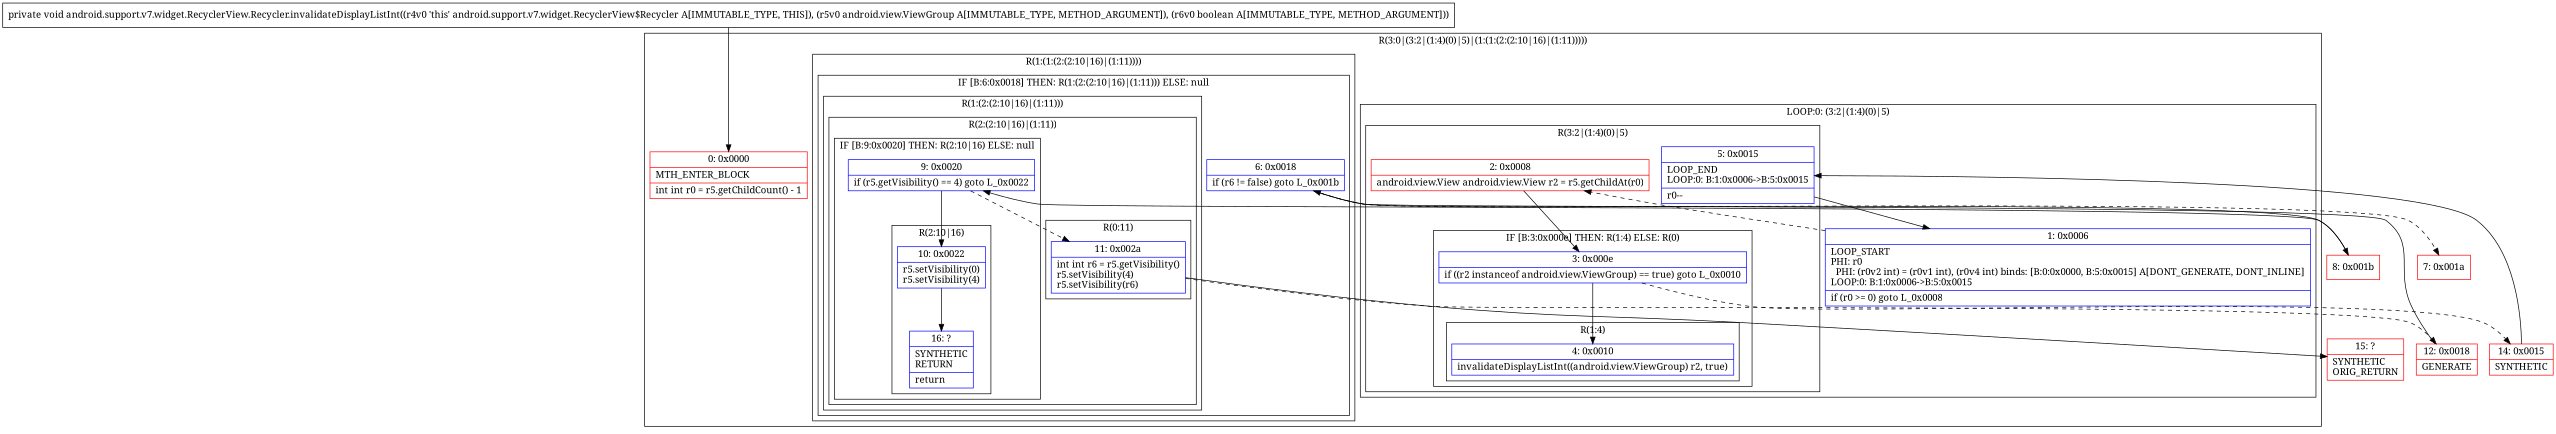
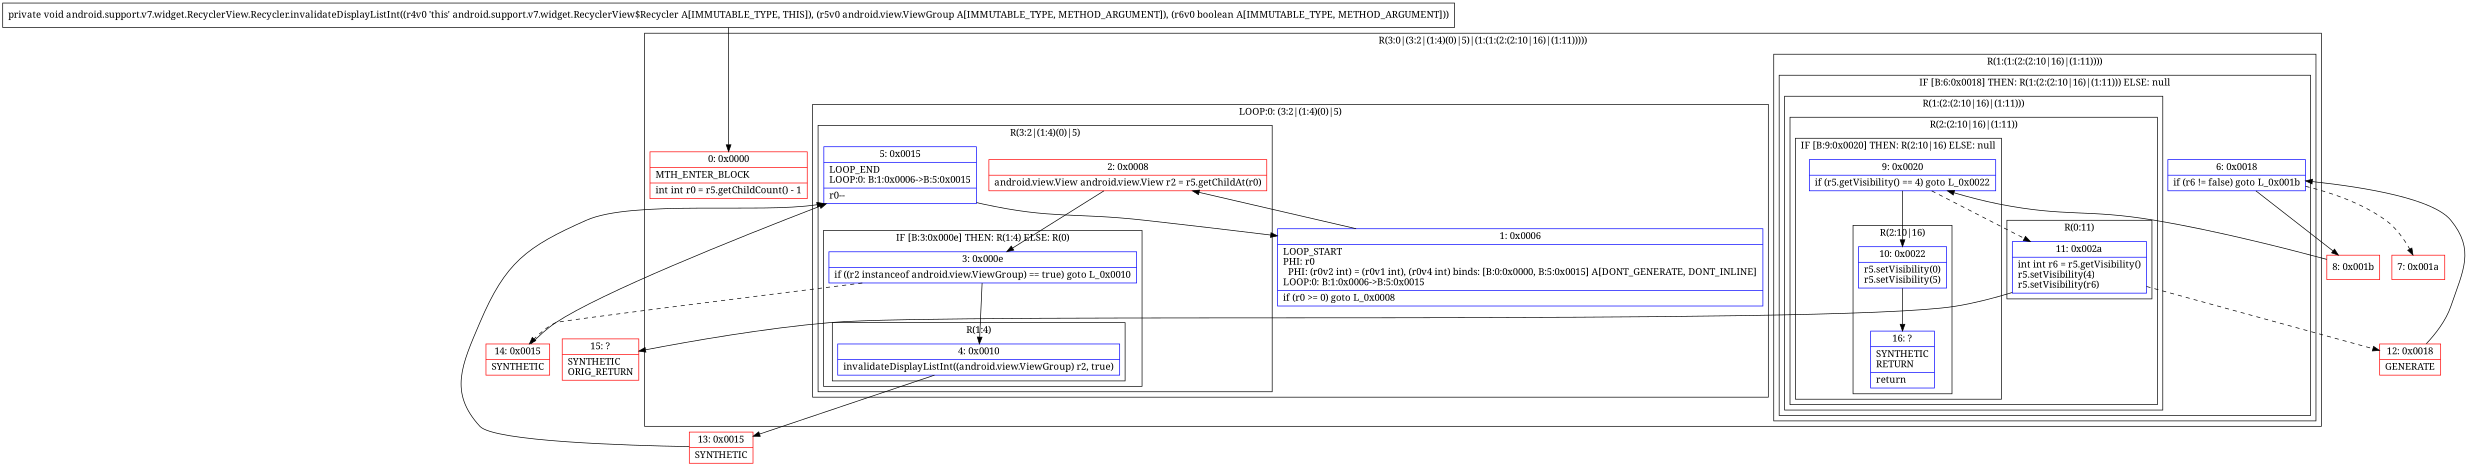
edge "1: 0x0006" -> "2: 0x0008": style dashed -> solid
node "10: 0x0022": text "r5.setVisibility(4)" -> "r5.setVisibility(5)"
node "13: 0x0015": added
